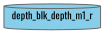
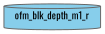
node "depth_blk_depth_m1_r": label "depth_blk_depth_m1_r" -> "ofm_blk_depth_m1_r"
